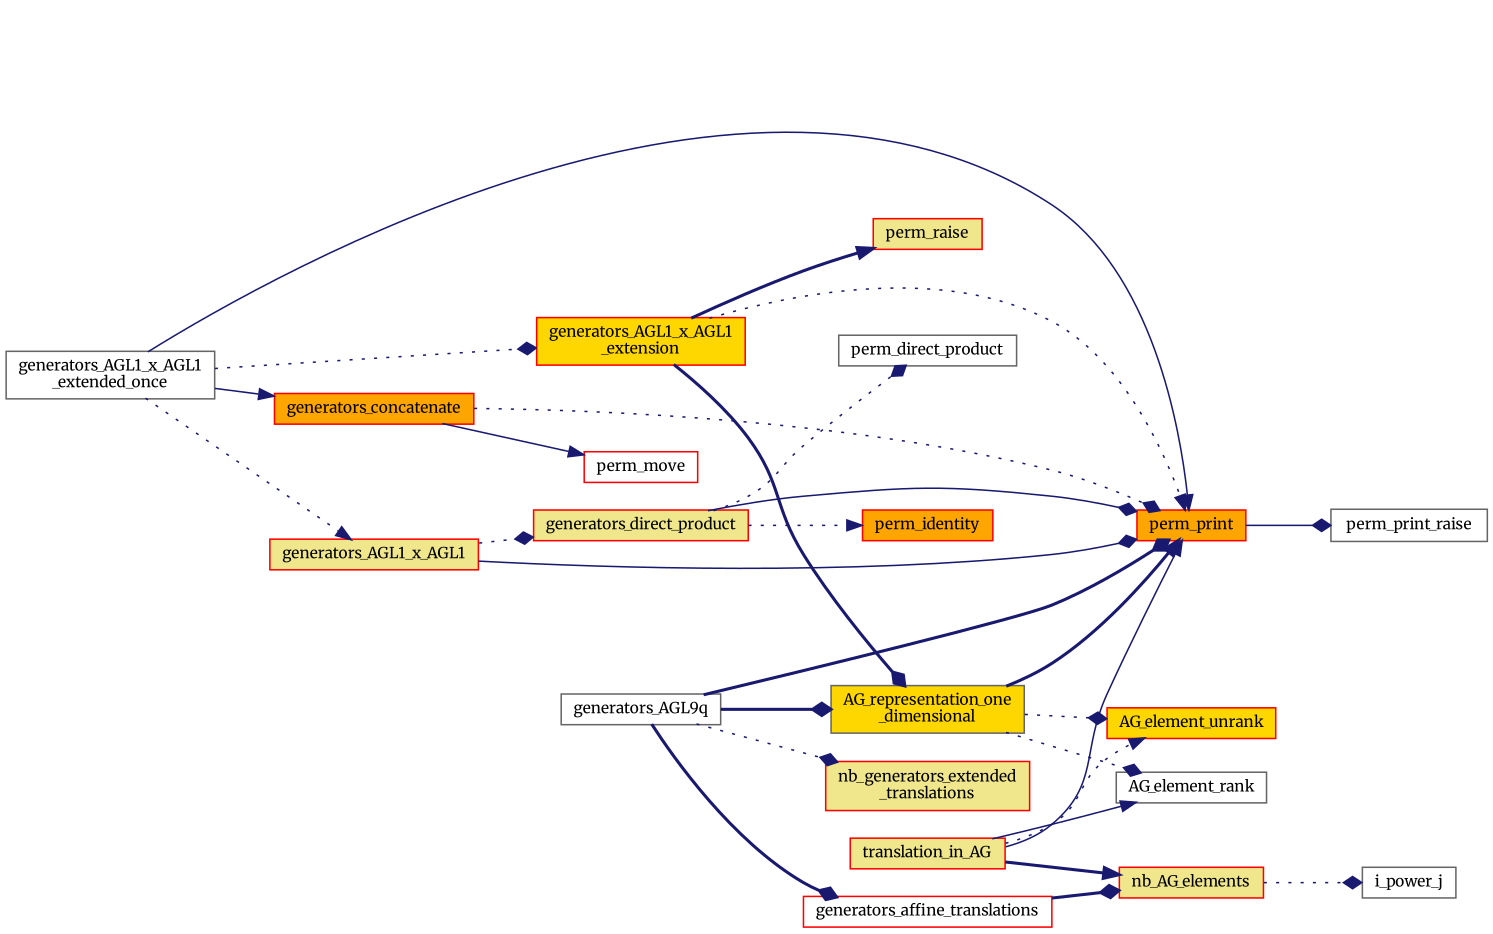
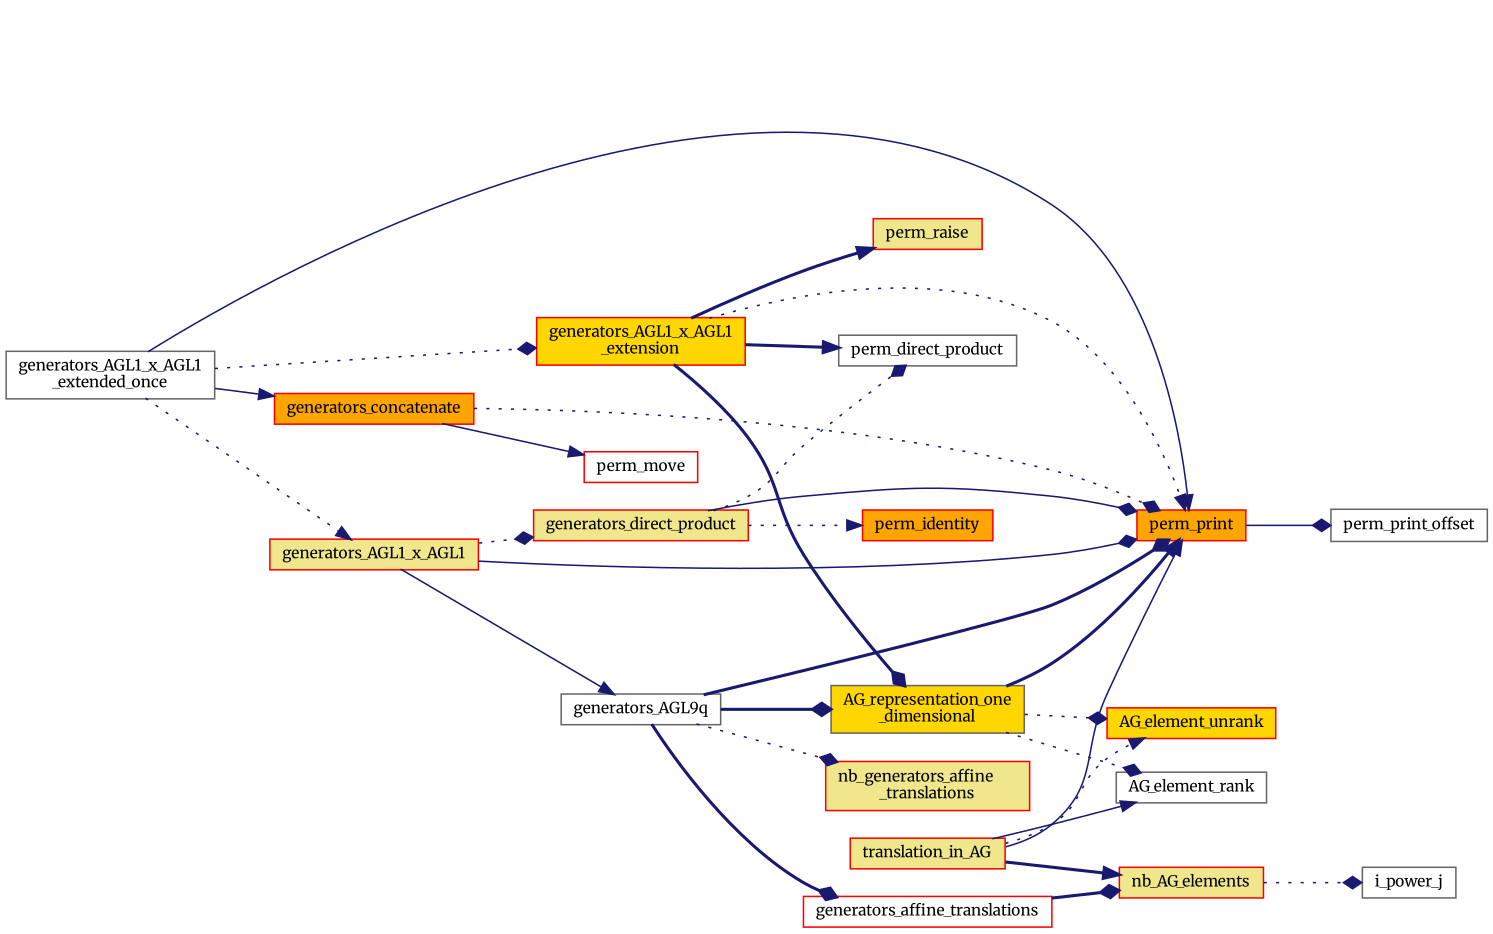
edge "generators_AGL1_x_AGL1 _extension" -> "perm_direct_product": added
node "perm_print_raise": label "perm_print_raise" -> "perm_print_offset"
edge "generators_AGL1_x_AGL1" -> "generators_AGL9q": added
node "nb_generators_extended _translations": label "nb_generators_extended _translations" -> "nb_generators_affine _translations"
